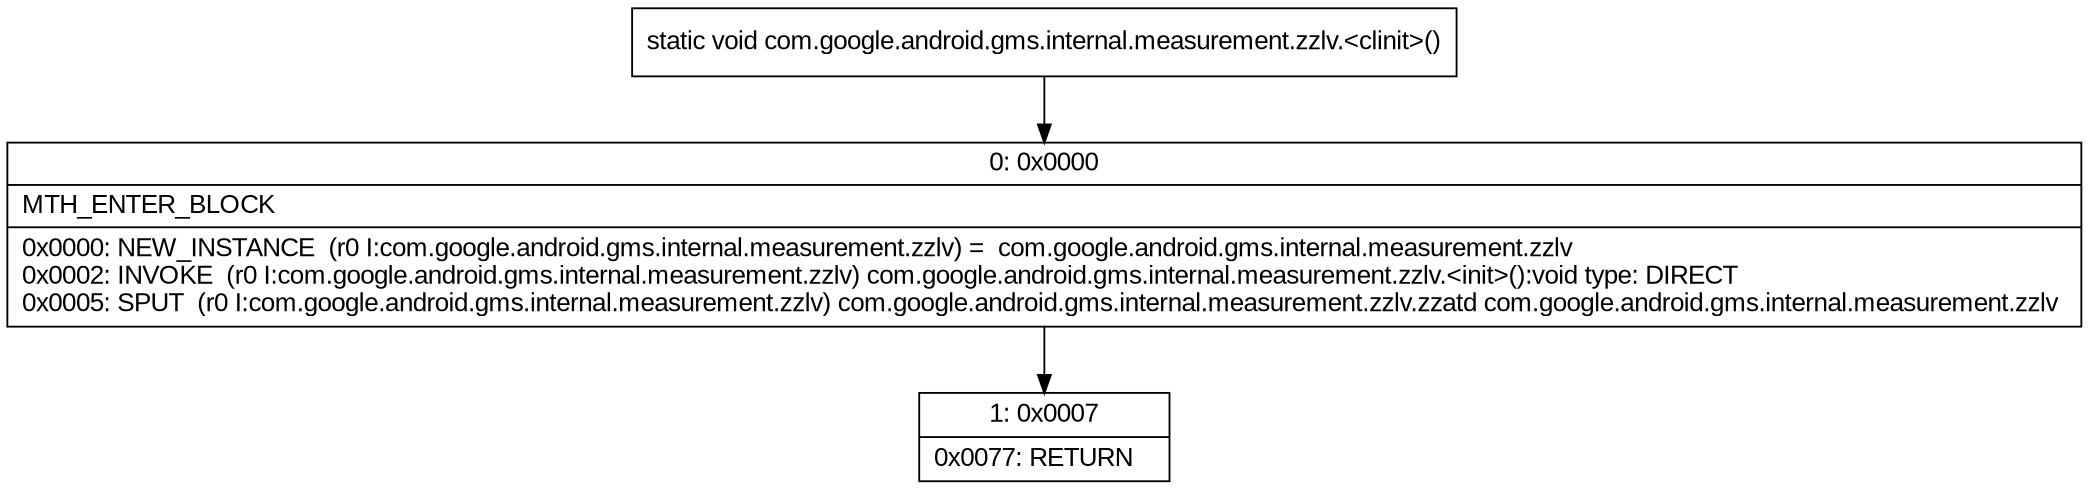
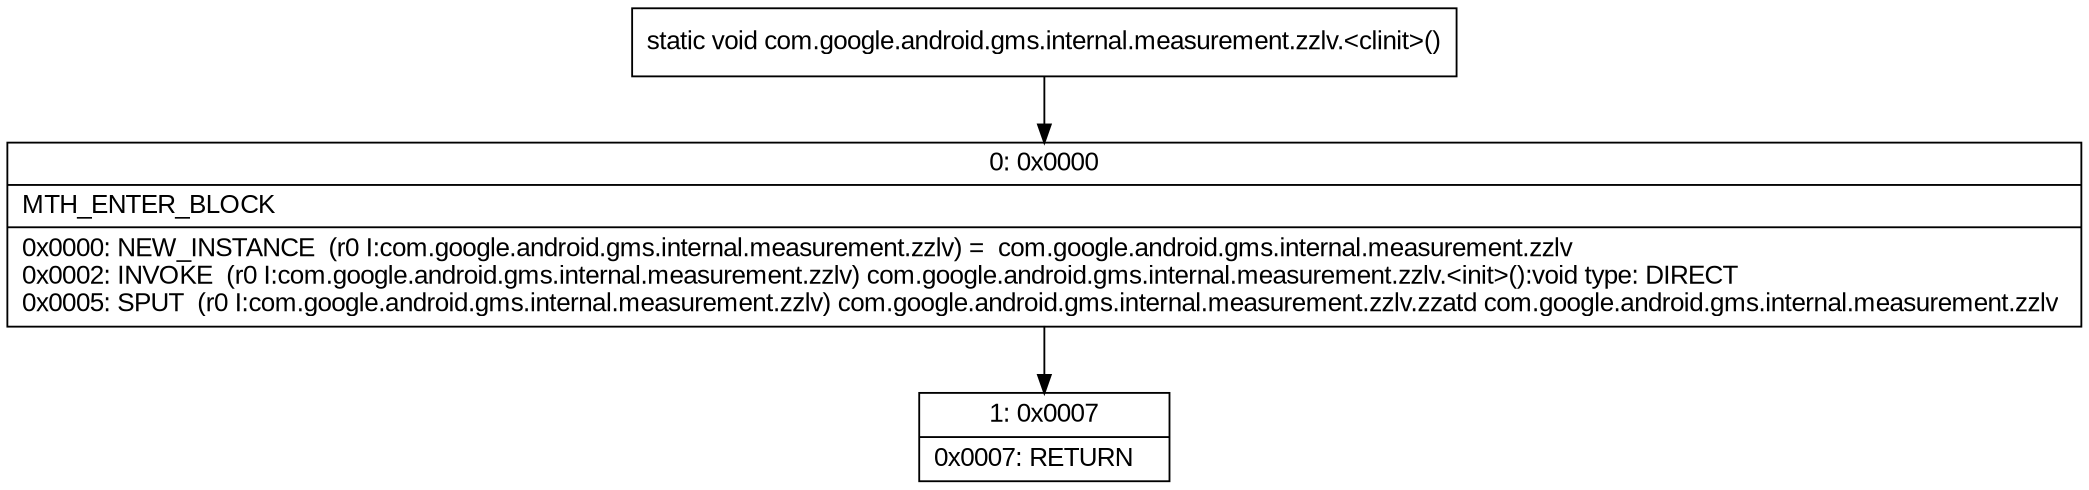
node "1: 0x0007": text "0x0077: RETURN" -> "0x0007: RETURN"
